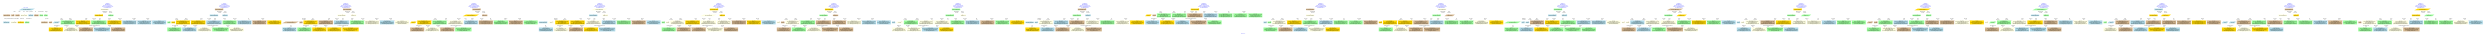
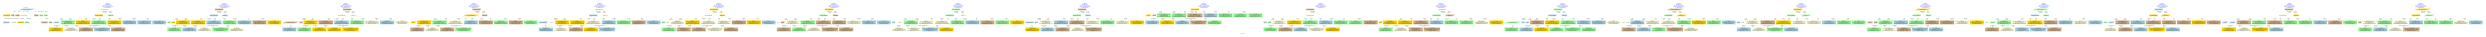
node "Object Earliest Date": fillcolor tan -> gold
node "Object Rights": removed
